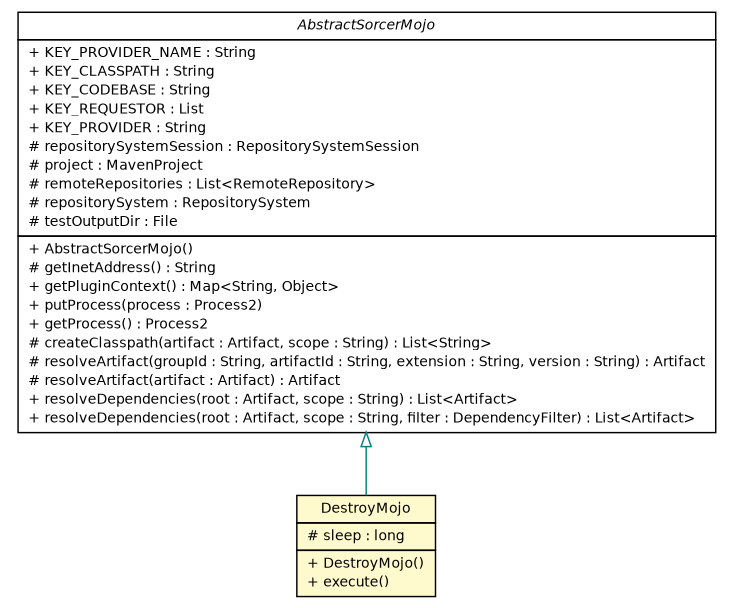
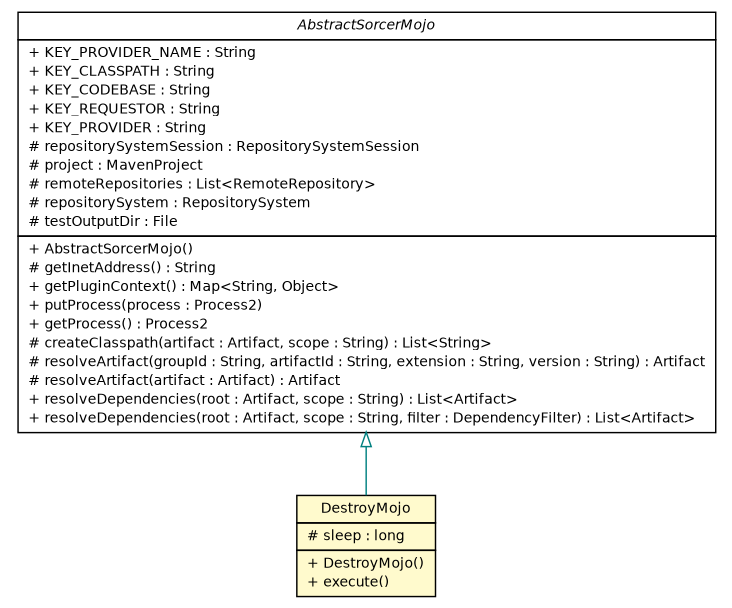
node "AbstractSorcerMojo": text "+ KEY_REQUESTOR : List" -> "+ KEY_REQUESTOR : String"
